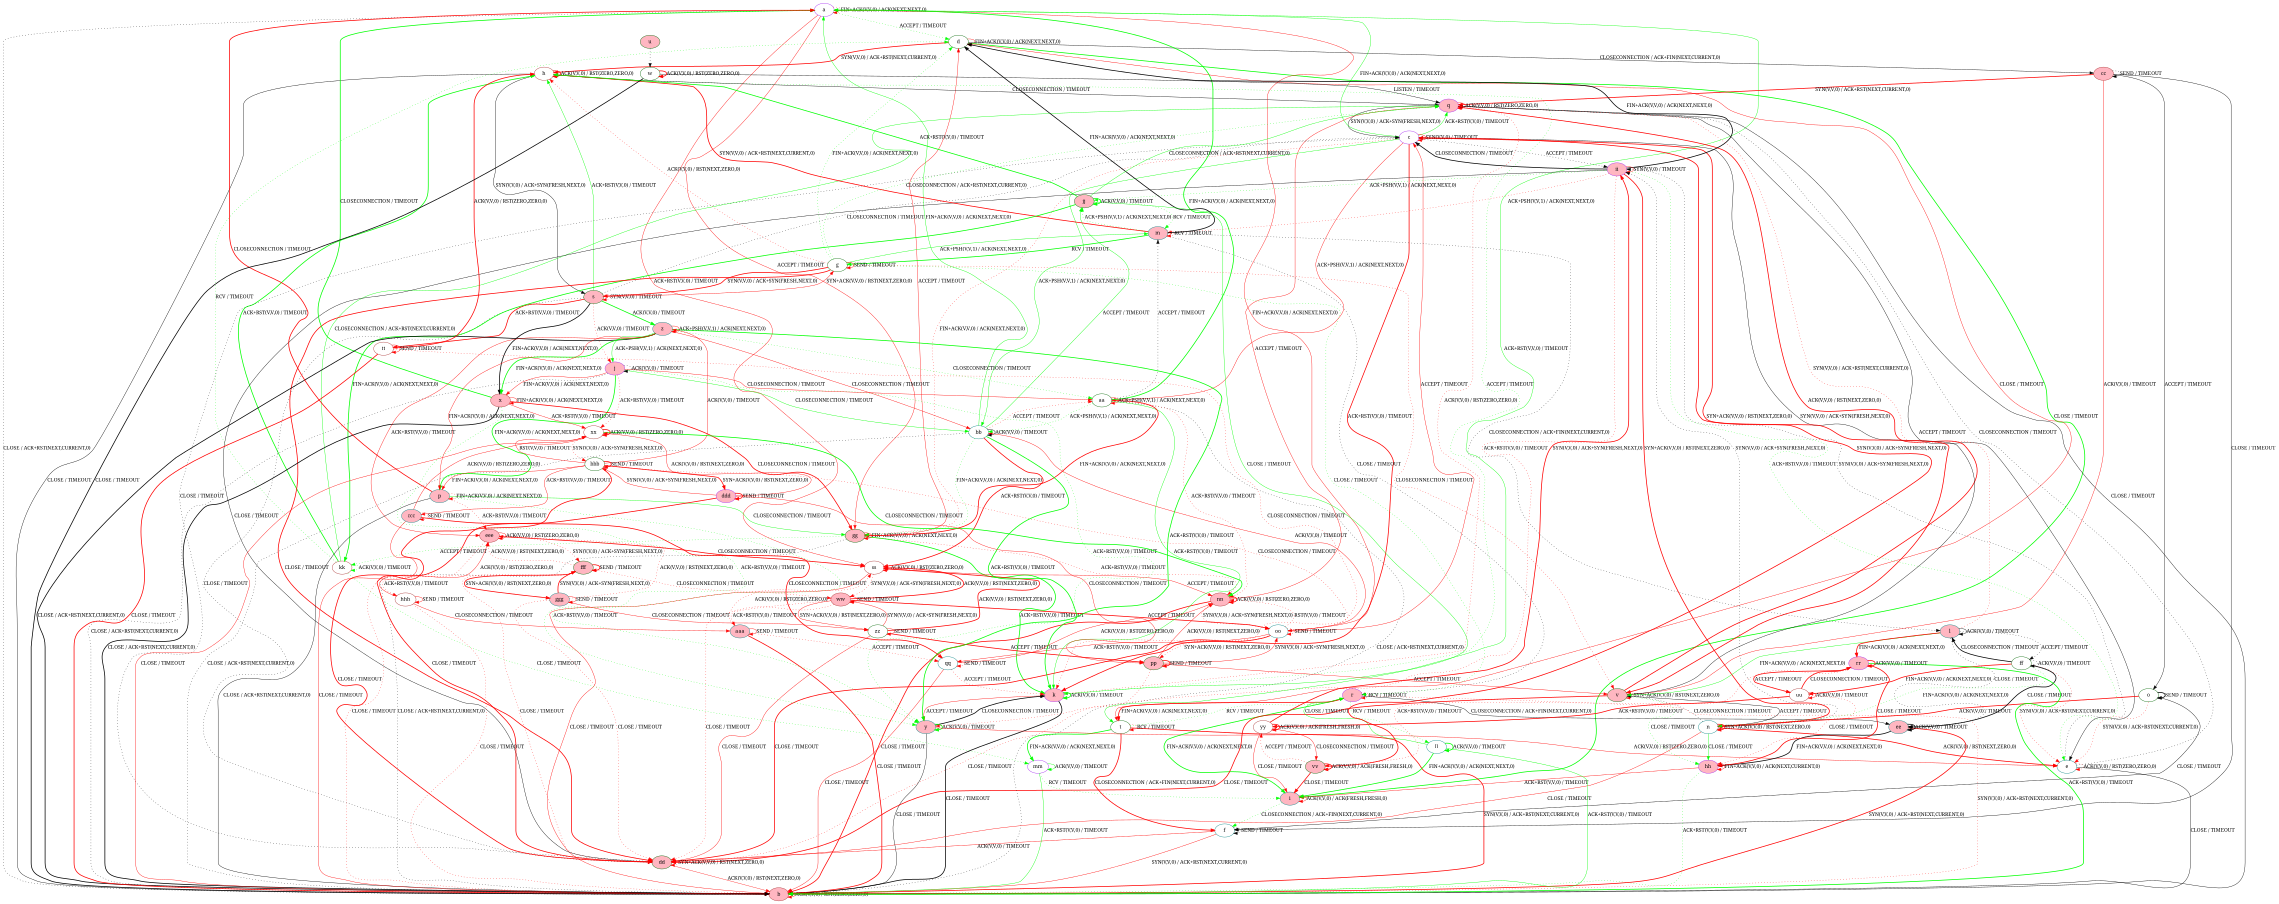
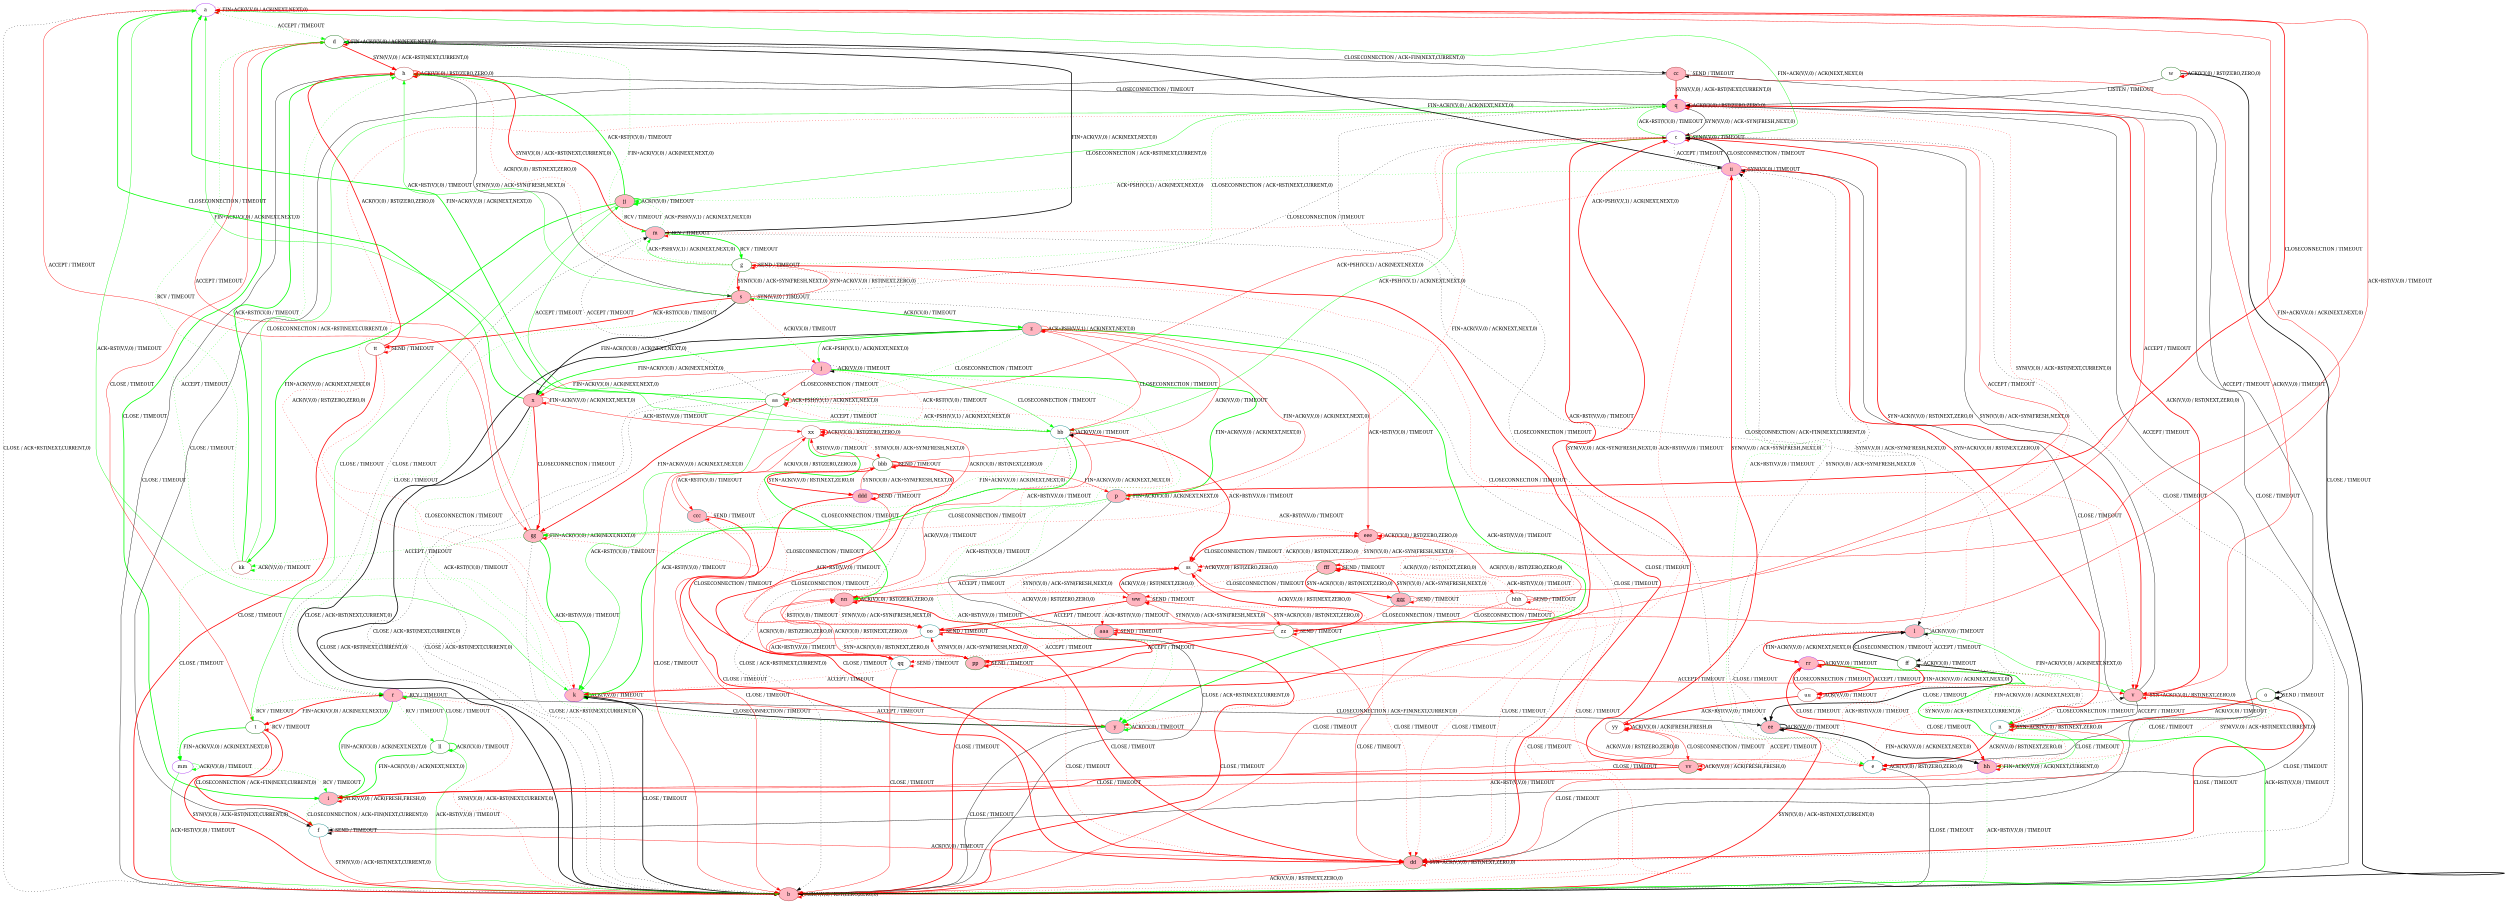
node "u": removed
node "ll": color teal -> darkgreen
